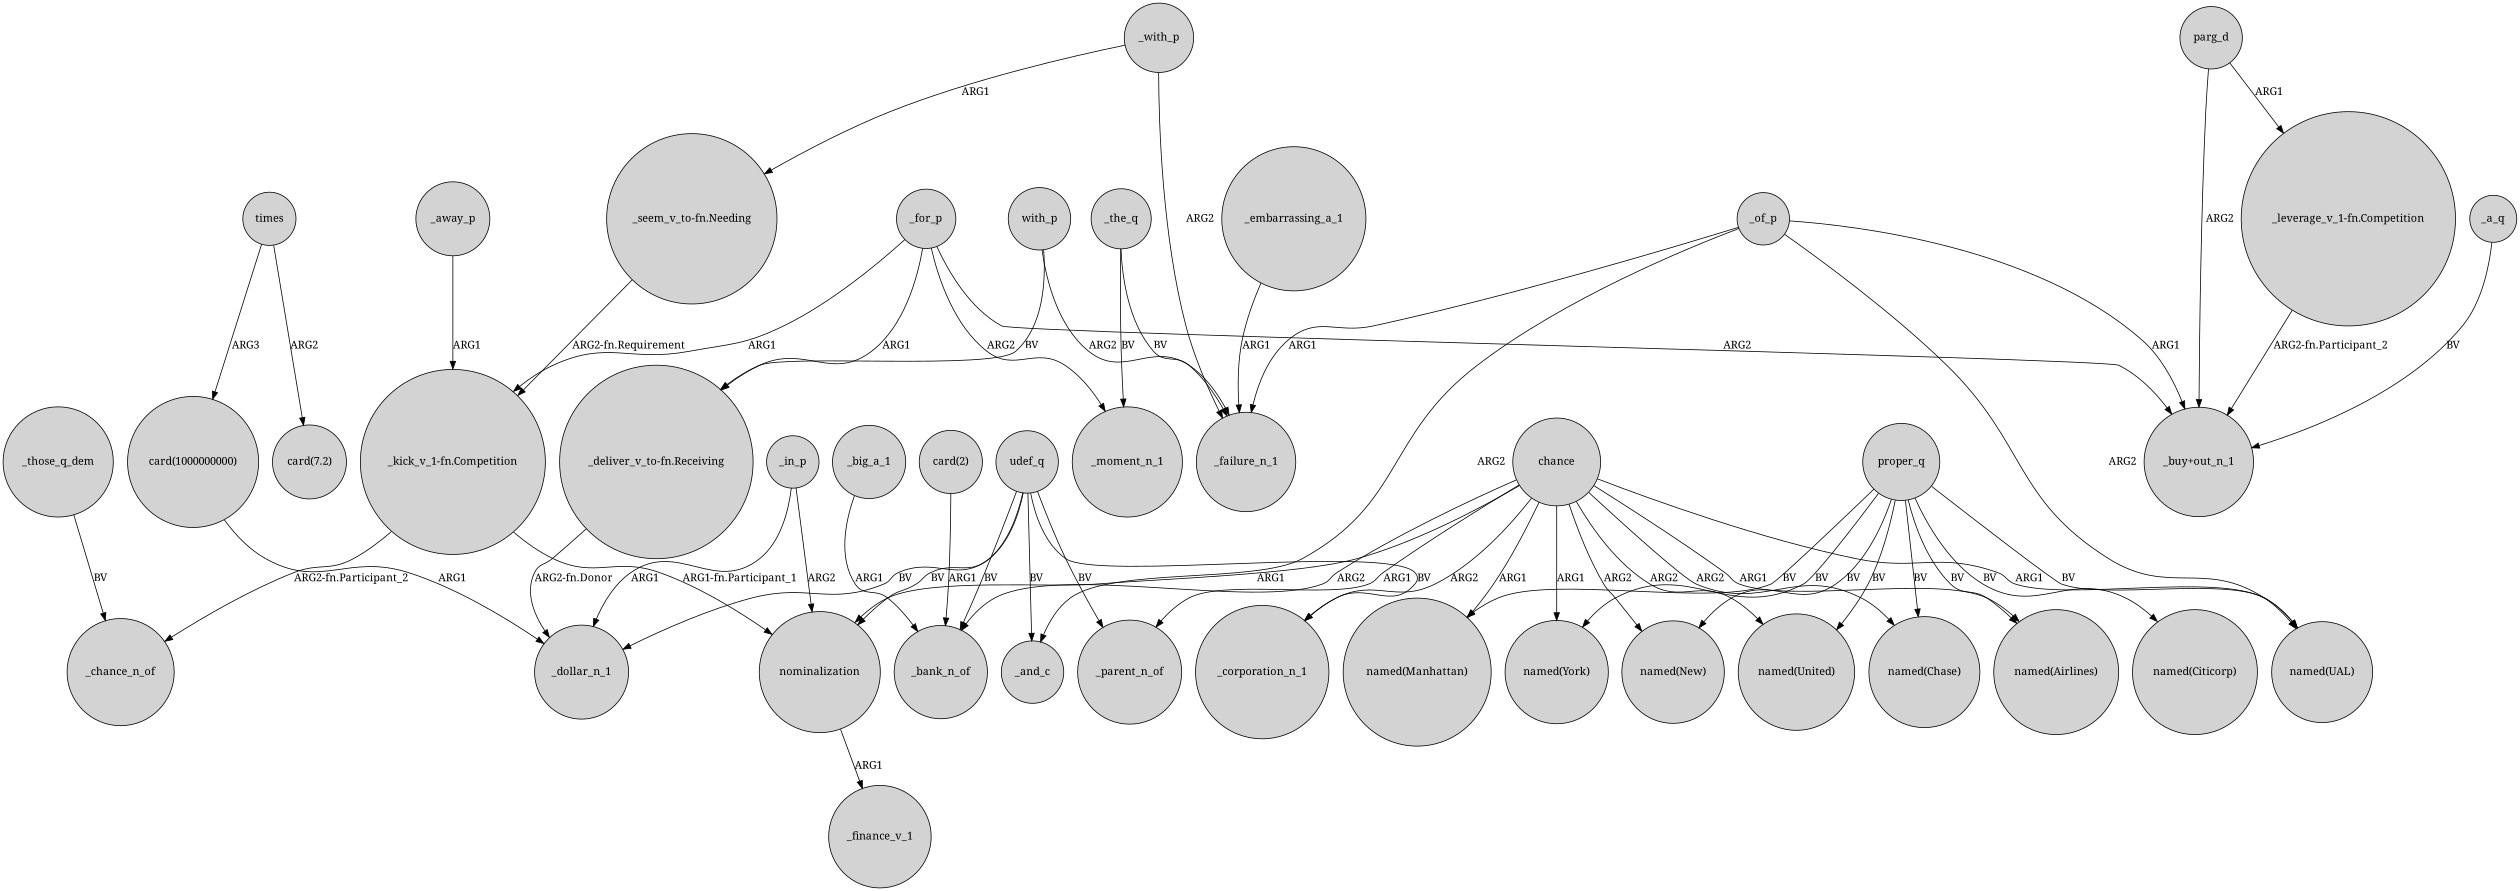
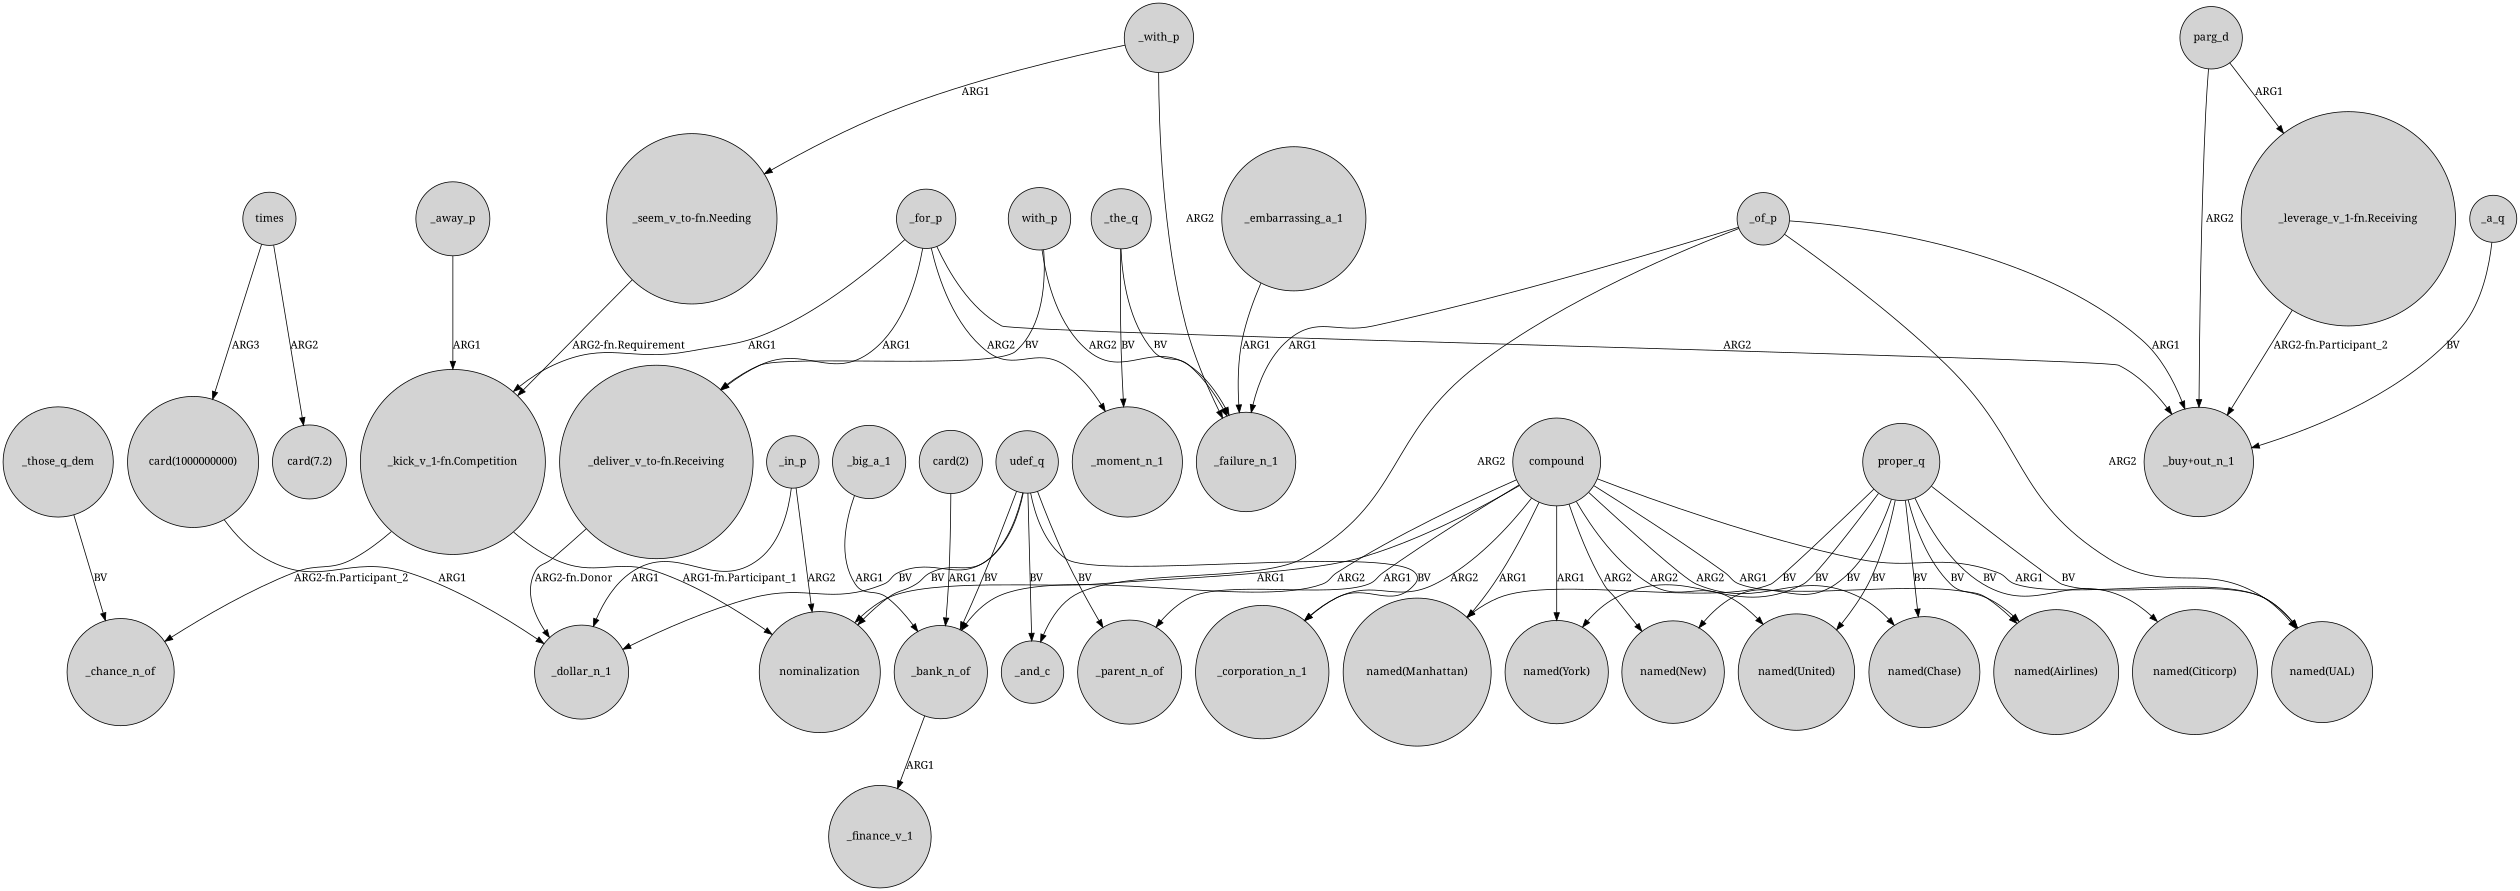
node "_leverage_v_1-fn.Competition": label "_leverage_v_1-fn.Competition" -> "_leverage_v_1-fn.Receiving"
node "chance": label "chance" -> "compound"
edge "nominalization" -> "_finance_v_1": now "_bank_n_of" -> "_finance_v_1"
